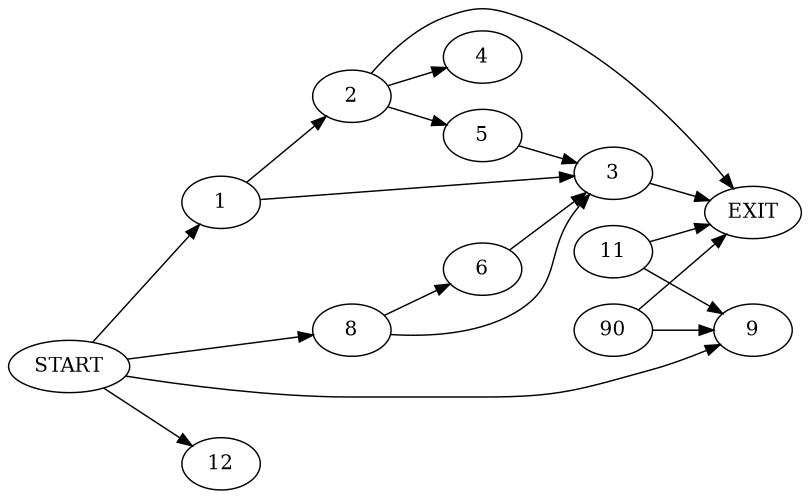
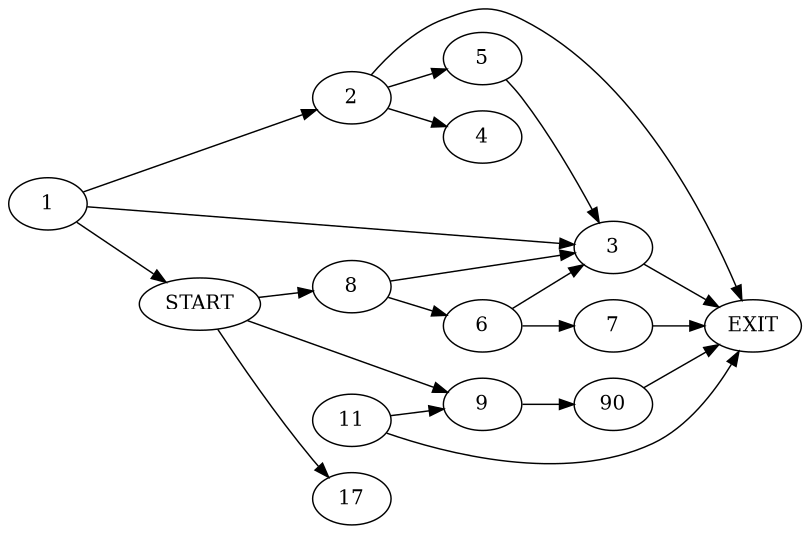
edge "START" -> "1": reversed
node "7": added
edge "90" -> "9": reversed
node "12": label "12" -> "17"
